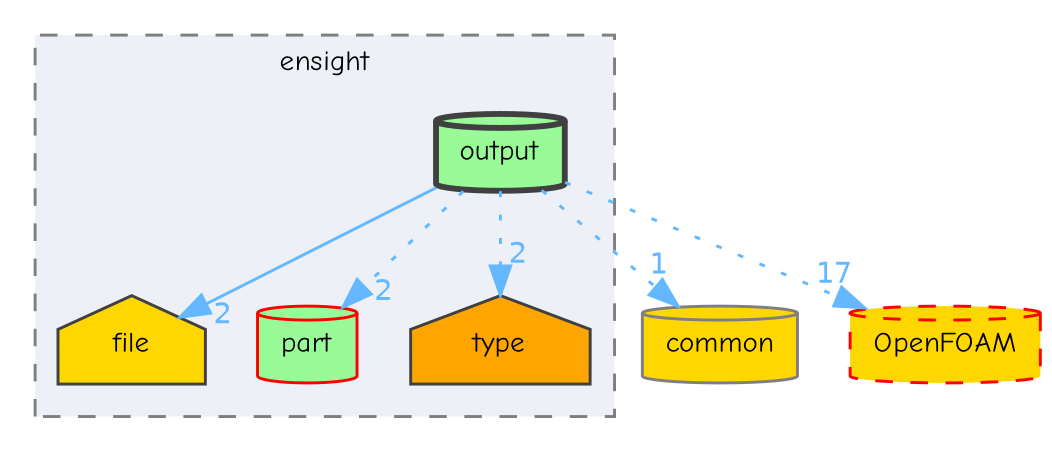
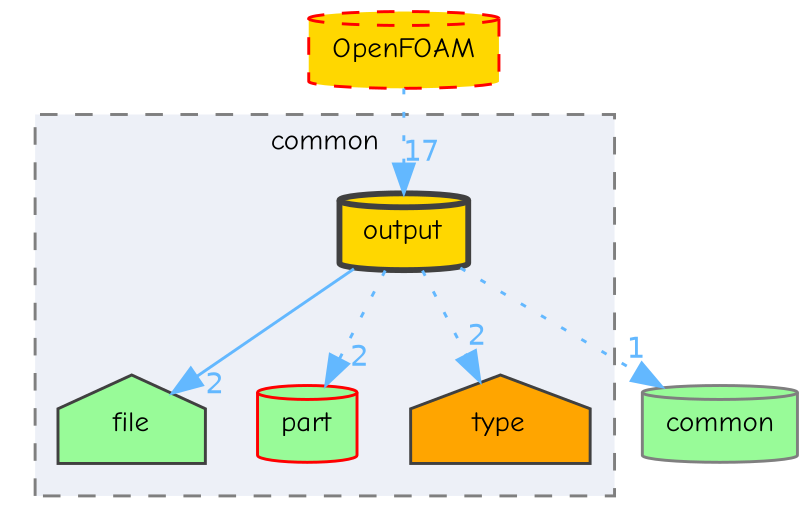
cluster "ensight": label "ensight" -> "common"
node "output": fillcolor palegreen -> gold
edge "output" -> "OpenFOAM": reversed
node "file": fillcolor gold -> palegreen
node "common": fillcolor gold -> palegreen
